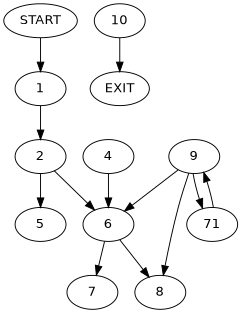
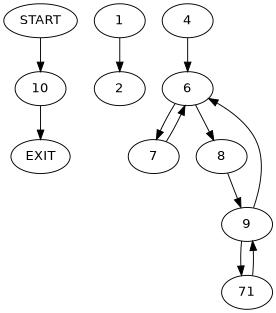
edge "START" -> "1": now "START" -> "10"
edge "2" -> "6": now "7" -> "6"
edge "9" -> "8": reversed
node "5": removed
